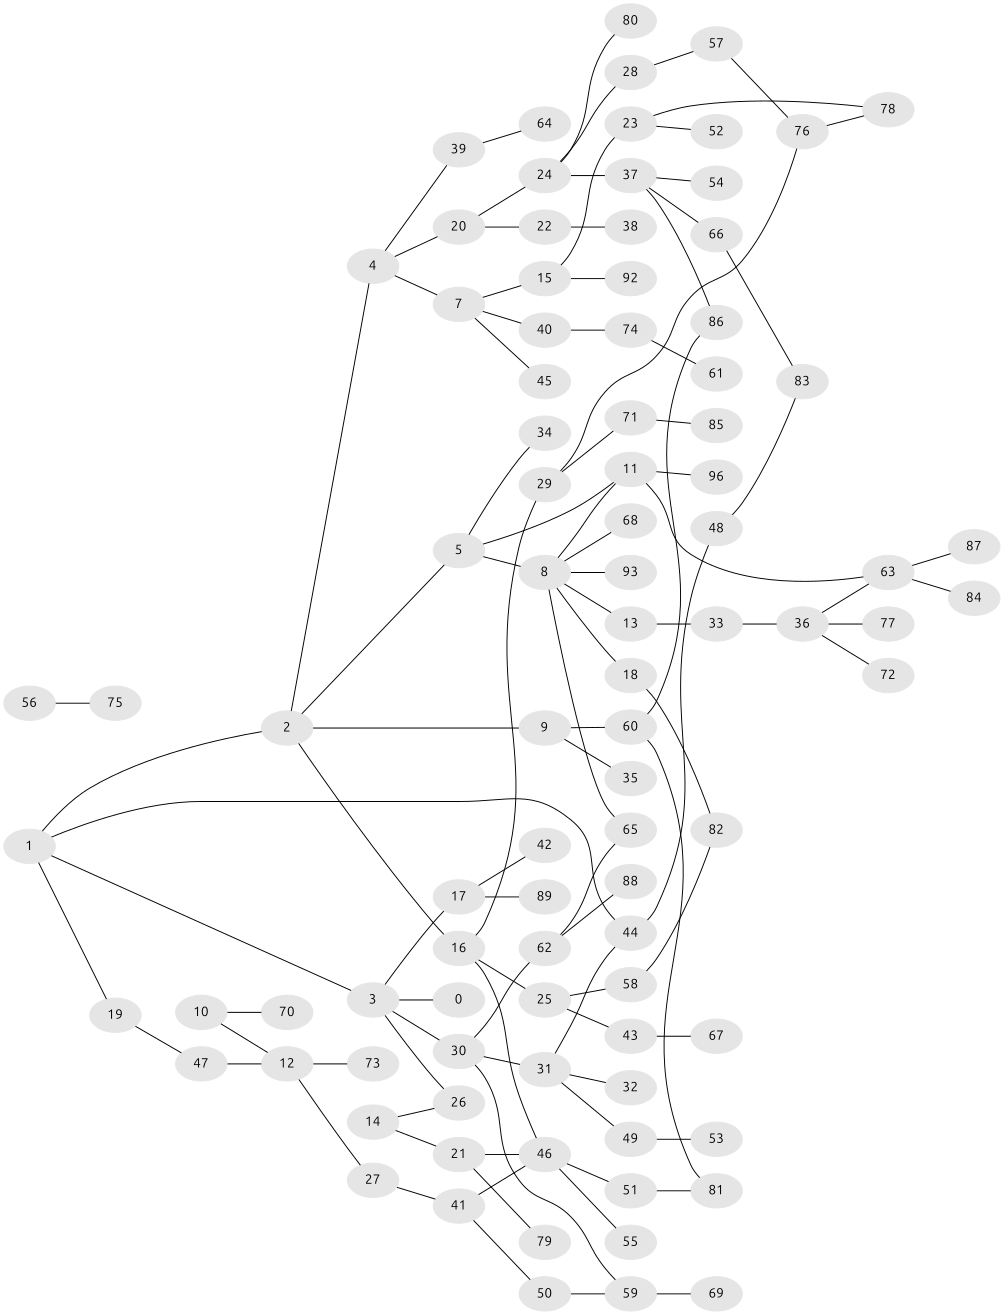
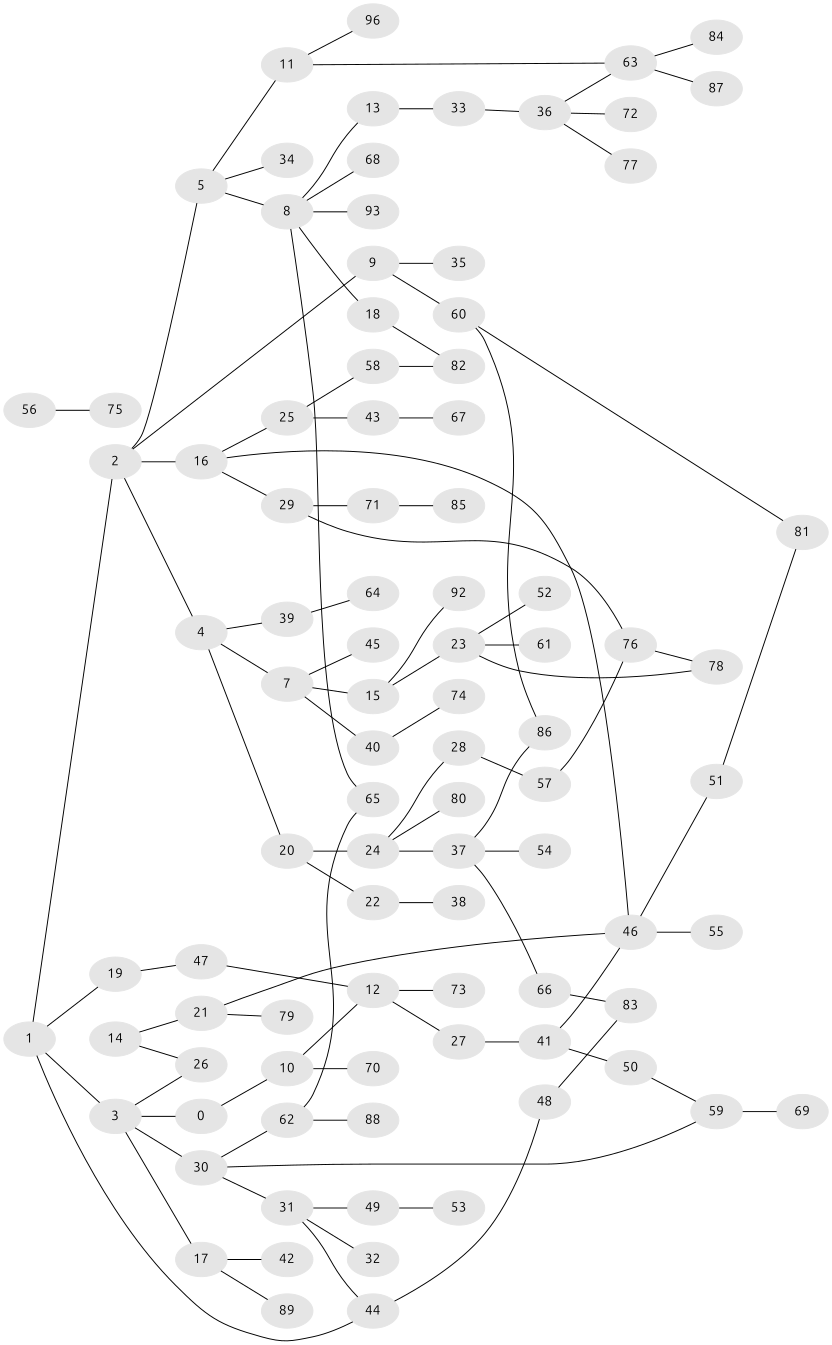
edge "74" -- "61": now "23" -- "61"
edge "11" -- "8": removed
edge "10" -- "0": added
